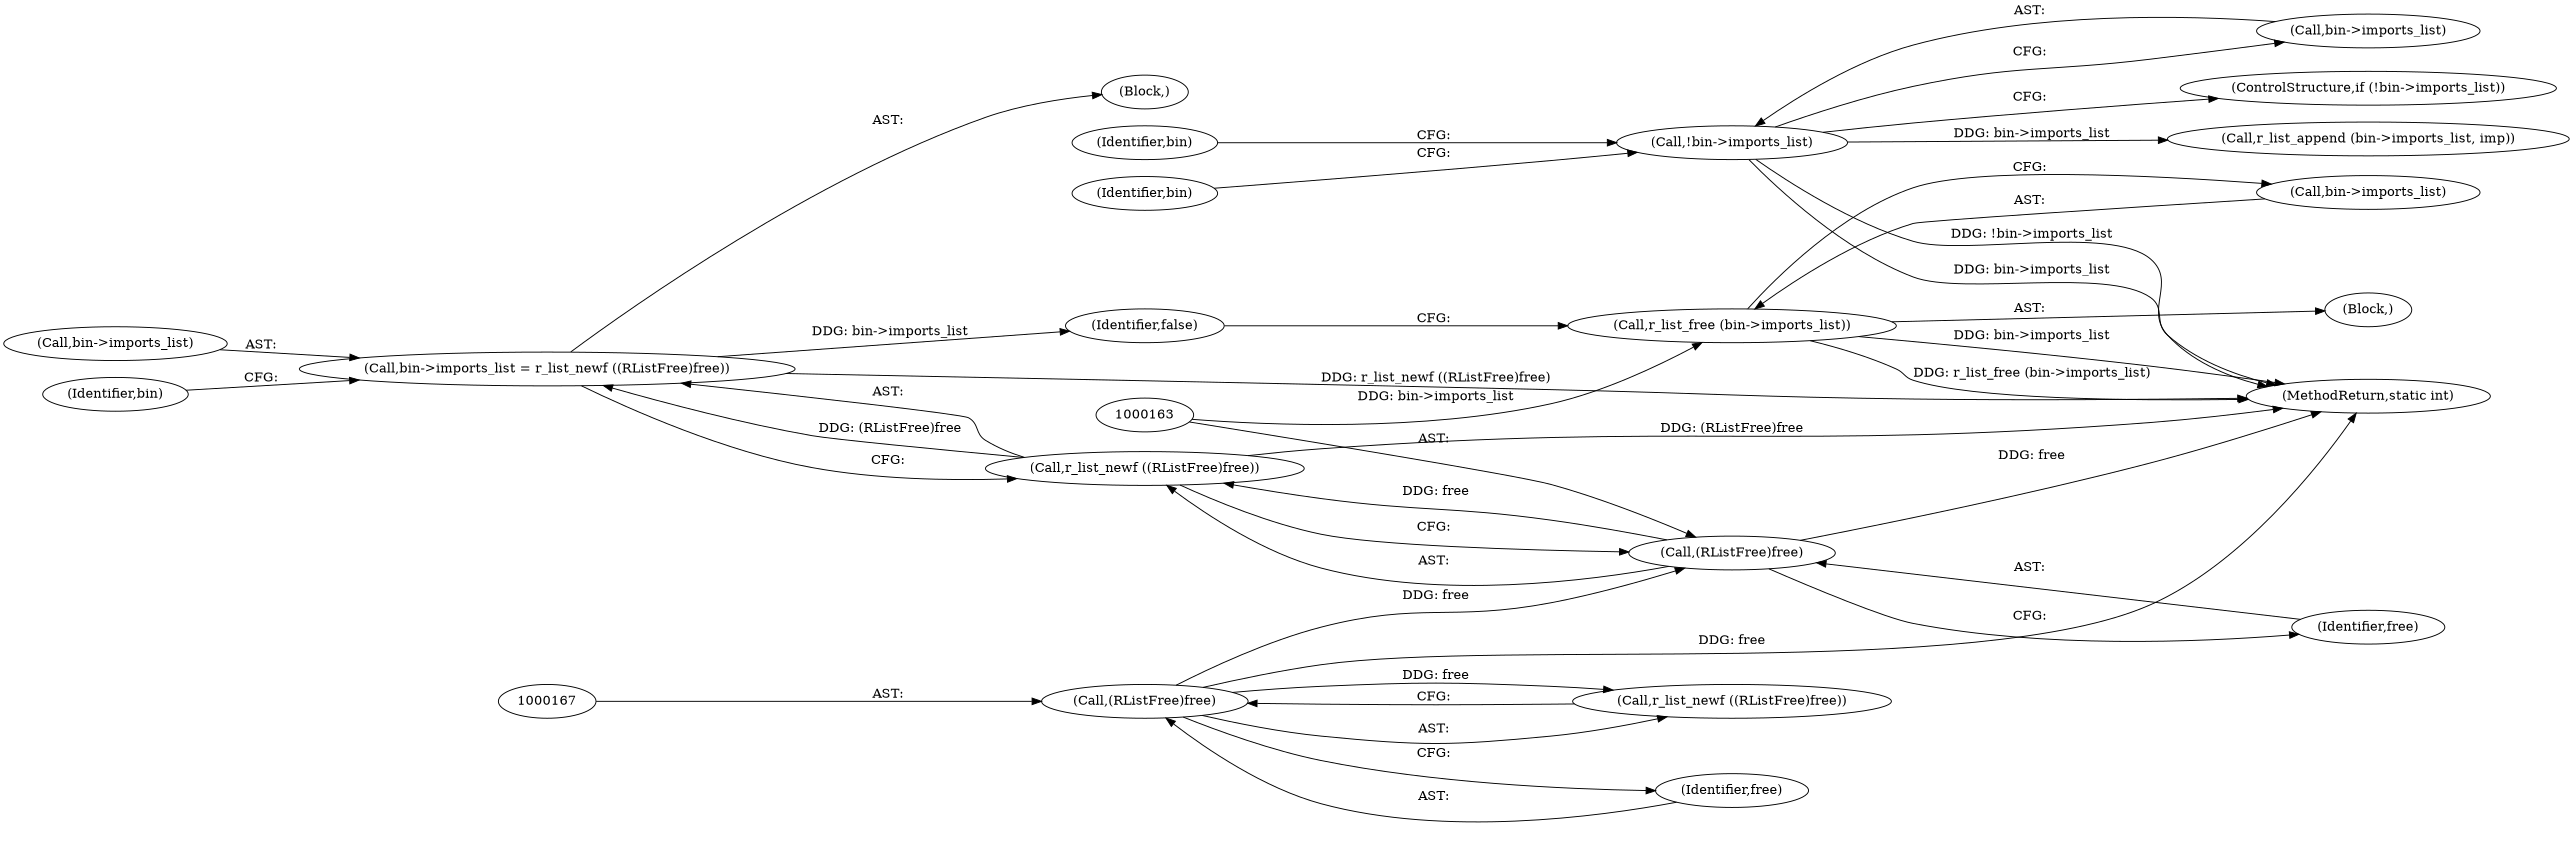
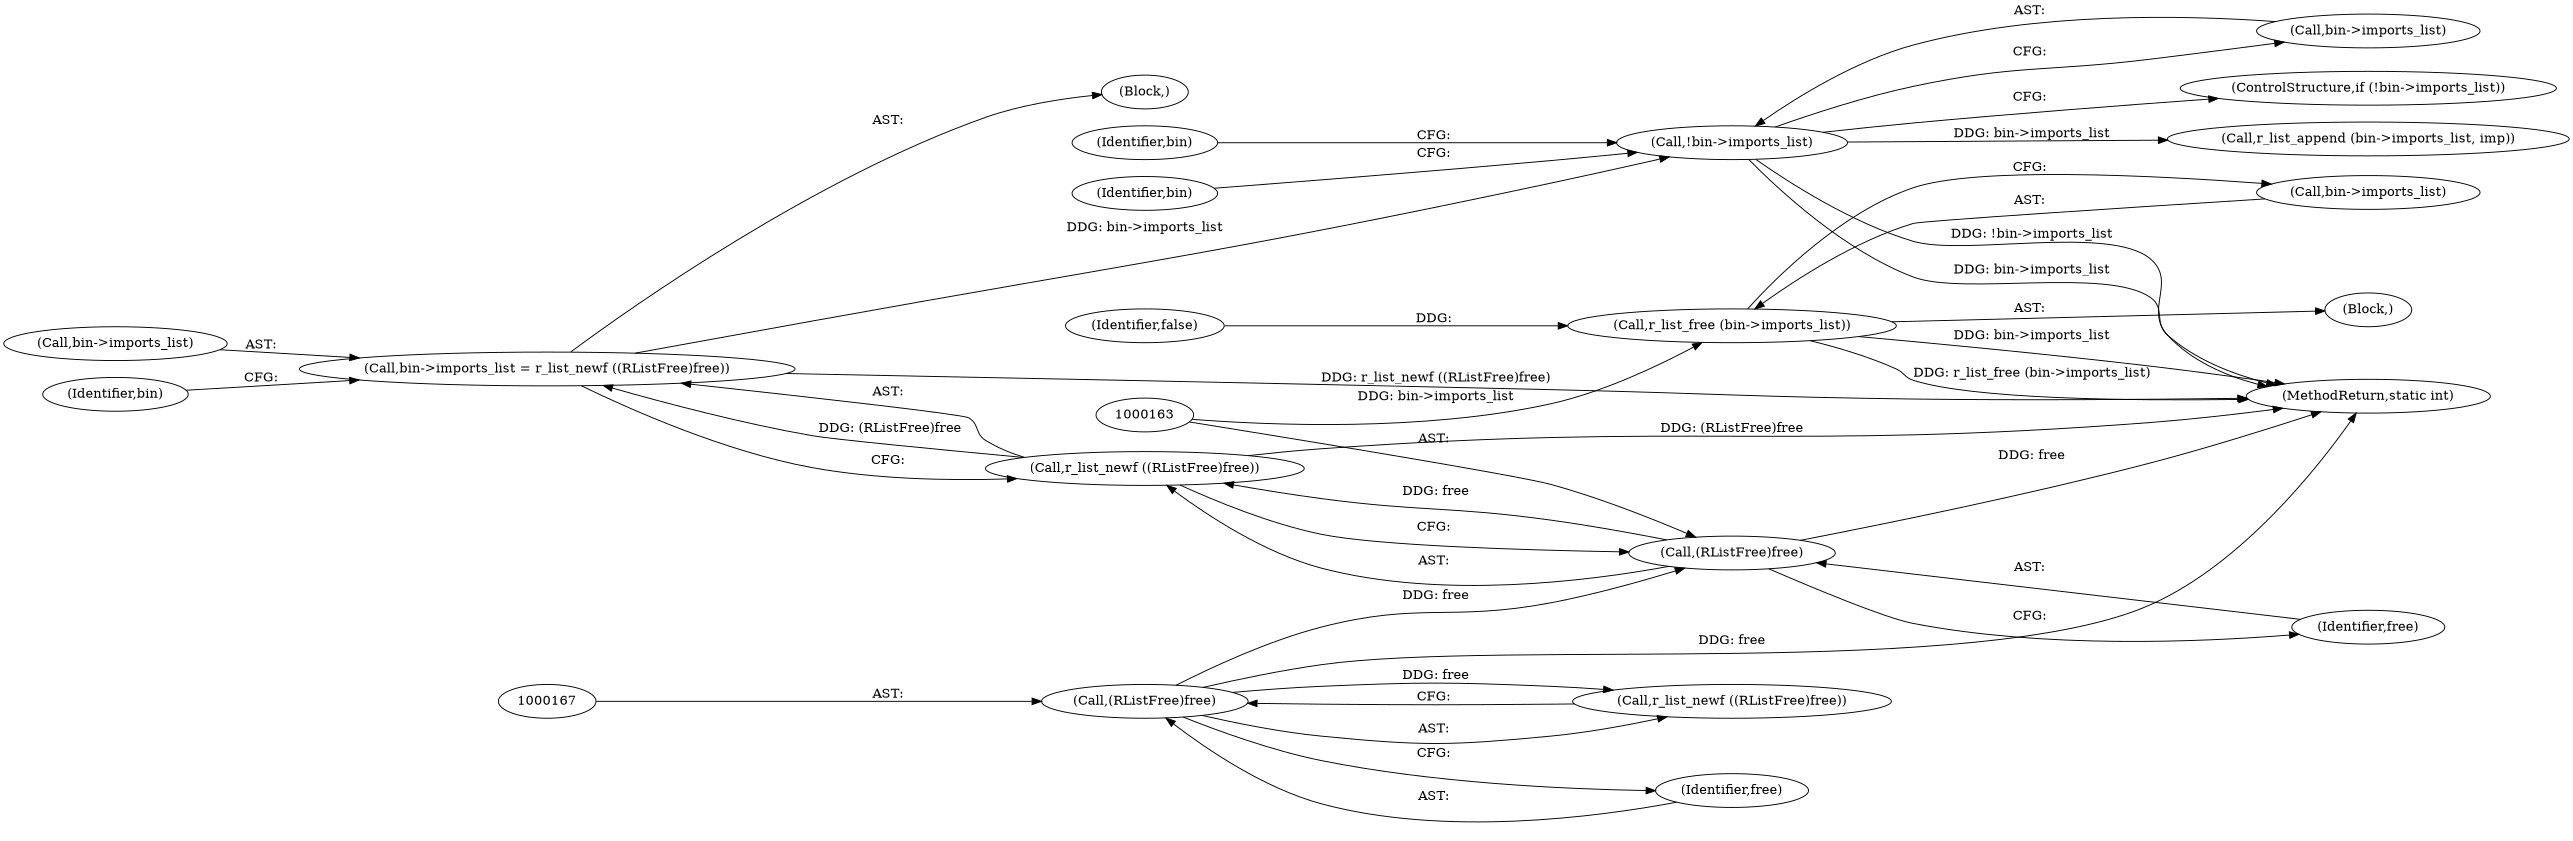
edge "(Identifier,false)" -> "(Call,r_list_free (bin->imports_list))": label "CFG: " -> "DDG: "
edge "(Call,bin->imports_list = r_list_newf ((RListFree)free))" -> "(Identifier,false)": now "(Call,bin->imports_list = r_list_newf ((RListFree)free))" -> "(Call,!bin->imports_list)"
